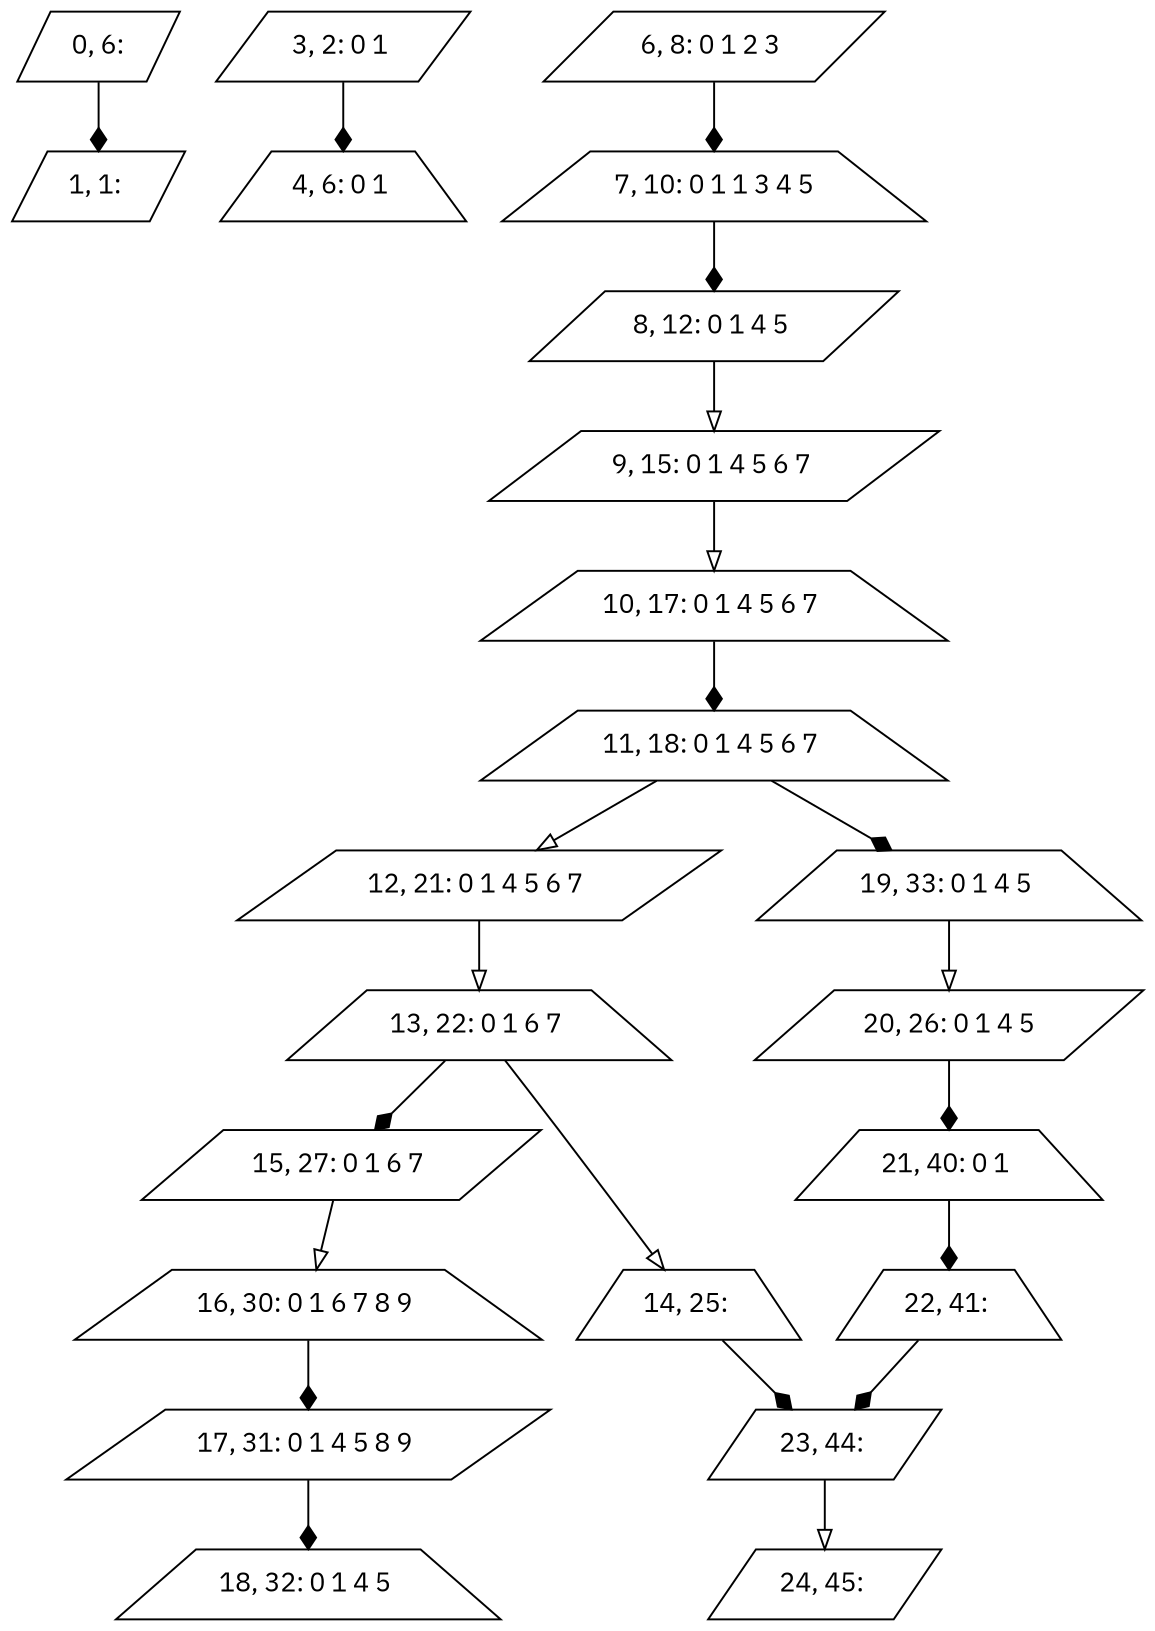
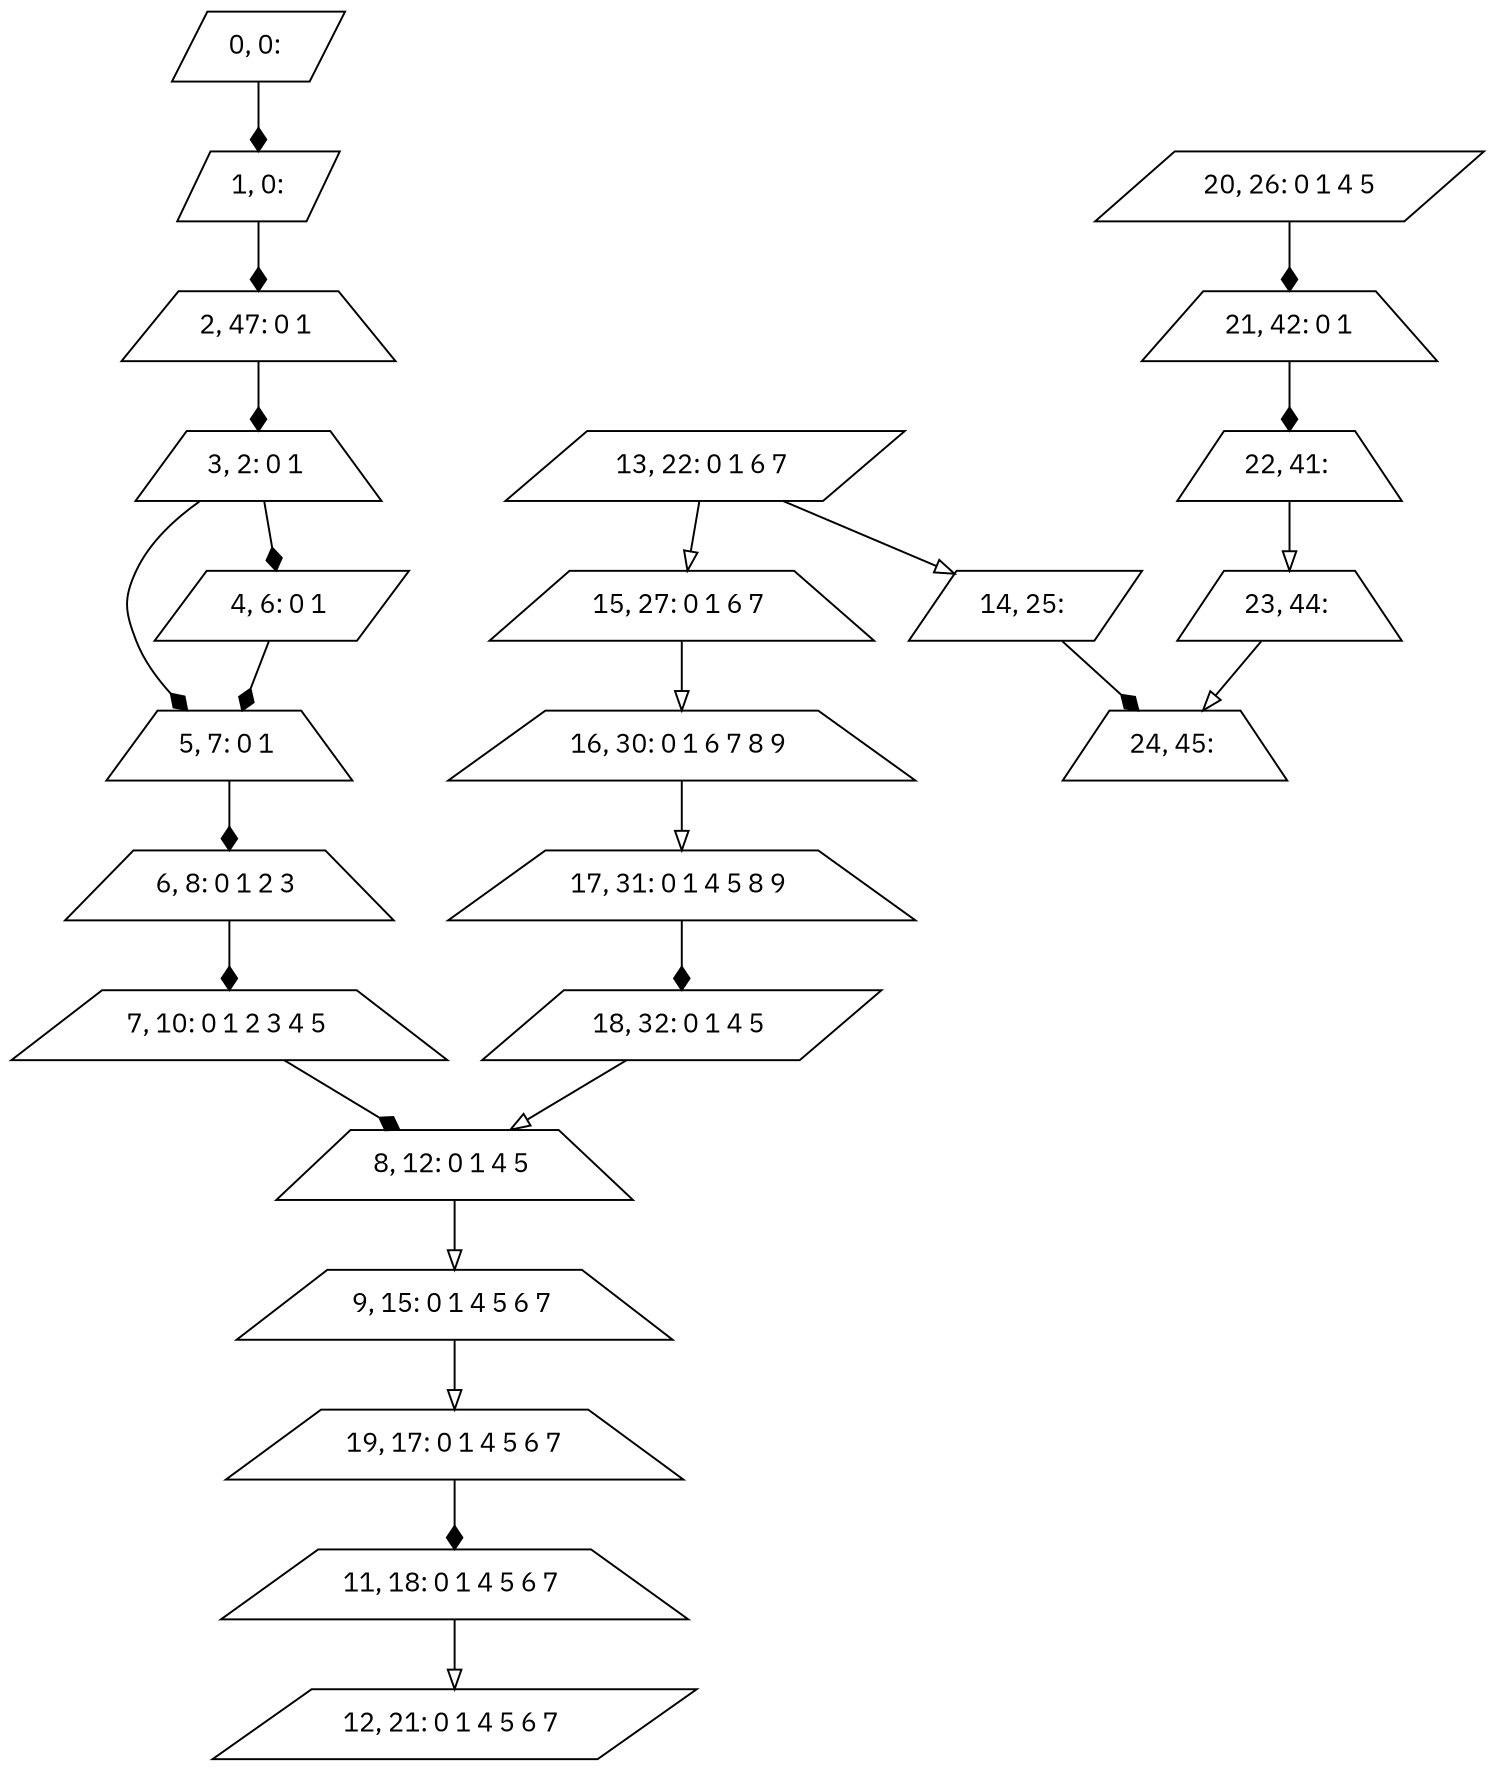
node "0, 6:": label "0, 6:" -> "0, 0:"
node "3, 2: 0 1": shape parallelogram -> trapezium
node "6, 8: 0 1 2 3": shape parallelogram -> trapezium
node "1, 1:": label "1, 1:" -> "1, 0:"
node "4, 6: 0 1": shape trapezium -> parallelogram
node "7, 10: 0 1 1 3 4 5": label "7, 10: 0 1 1 3 4 5" -> "7, 10: 0 1 2 3 4 5"
node "2, 47: 0 1": added
node "8, 12: 0 1 4 5": shape parallelogram -> trapezium
node "9, 15: 0 1 4 5 6 7": shape parallelogram -> trapezium
node "10, 17: 0 1 4 5 6 7": label "10, 17: 0 1 4 5 6 7" -> "19, 17: 0 1 4 5 6 7"
node "5, 7: 0 1": added
node "19, 33: 0 1 4 5": removed
edge "12, 21: 0 1 4 5 6 7" -> "13, 22: 0 1 6 7": removed
node "13, 22: 0 1 6 7": shape trapezium -> parallelogram
edge "13, 22: 0 1 6 7" -> "15, 27: 0 1 6 7": arrowhead diamond -> onormal
edge "18, 32: 0 1 4 5" -> "8, 12: 0 1 4 5": added
node "15, 27: 0 1 6 7": shape parallelogram -> trapezium
node "21, 40: 0 1": label "21, 40: 0 1" -> "21, 42: 0 1"
node "14, 25:": shape trapezium -> parallelogram
edge "16, 30: 0 1 6 7 8 9" -> "17, 31: 0 1 4 5 8 9": arrowhead diamond -> onormal
edge "22, 41:" -> "23, 44:": arrowhead diamond -> onormal
edge "14, 25:" -> "23, 44:": now "14, 25:" -> "24, 45:"
node "17, 31: 0 1 4 5 8 9": shape parallelogram -> trapezium
node "23, 44:": shape parallelogram -> trapezium
node "18, 32: 0 1 4 5": shape trapezium -> parallelogram
node "24, 45:": shape parallelogram -> trapezium
